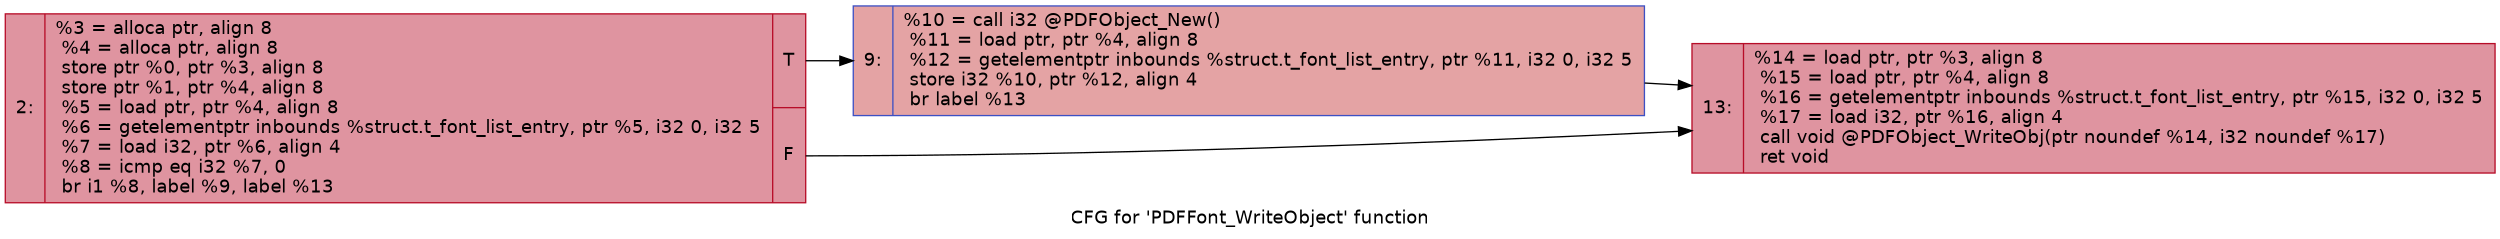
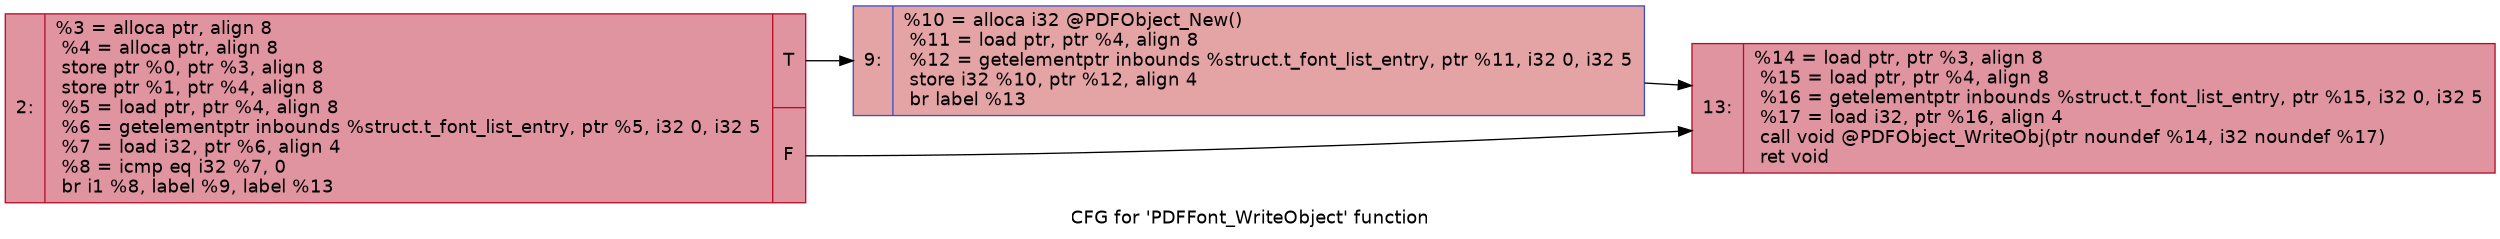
node "9:": text "%10 = call i32 @PDFObject_New()" -> "%10 = alloca i32 @PDFObject_New()"
